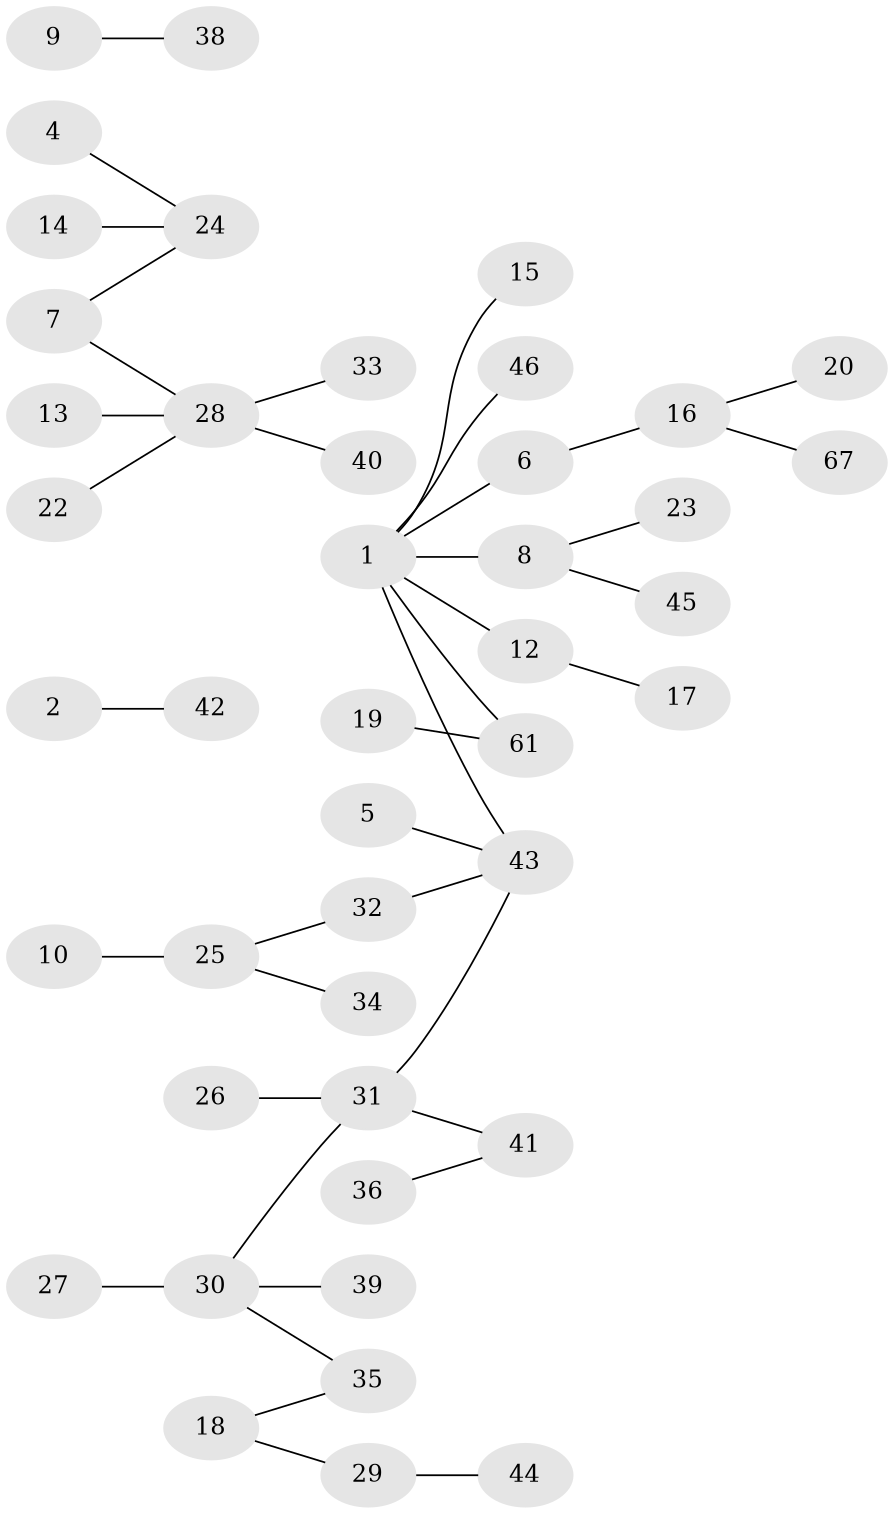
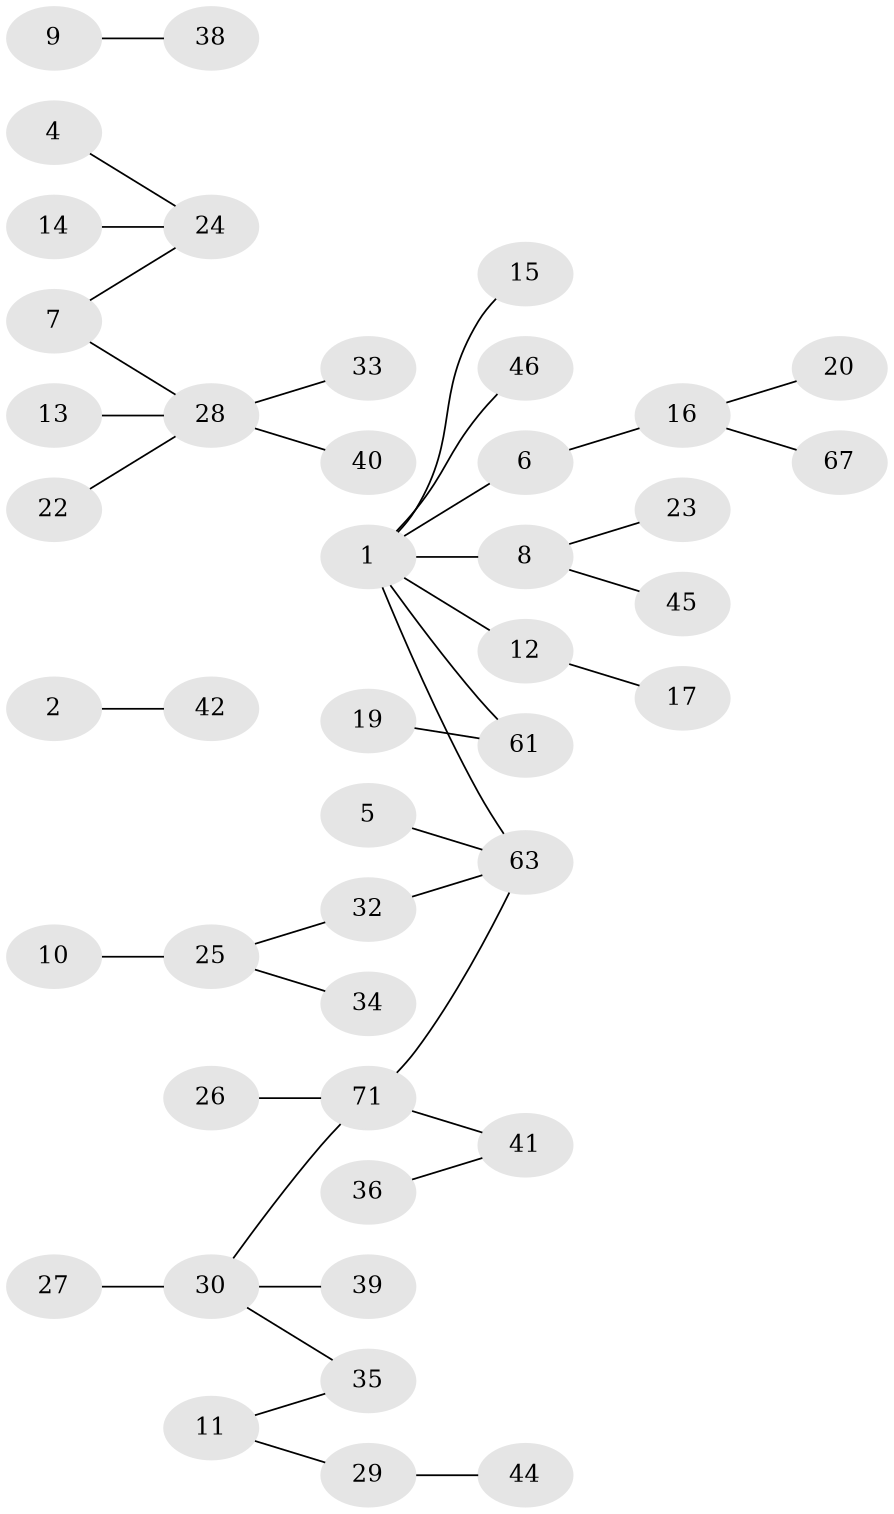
node "43": label "43" -> "63"
node "31": label "31" -> "71"
node "18": label "18" -> "11"
